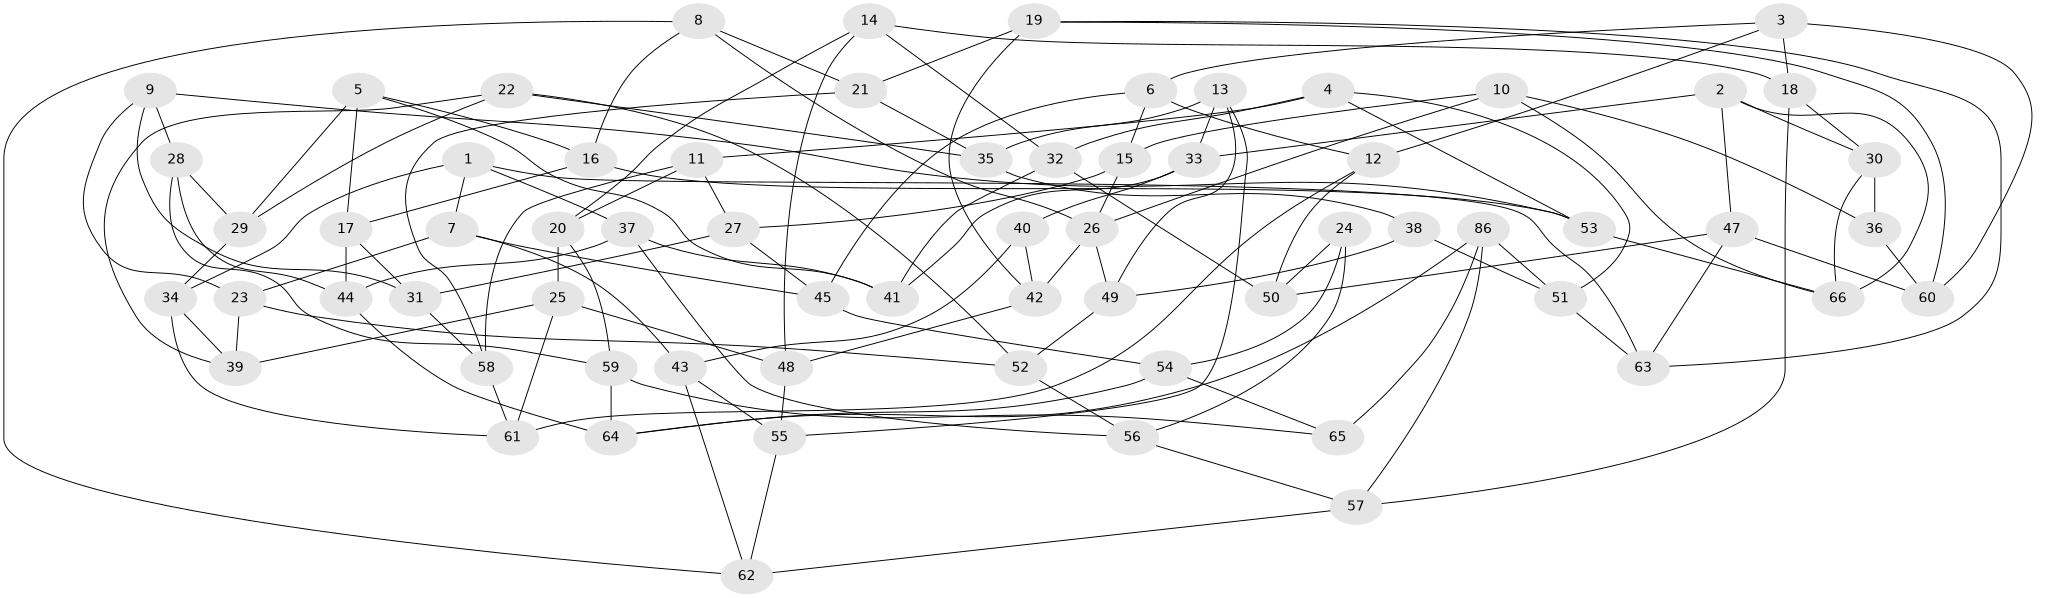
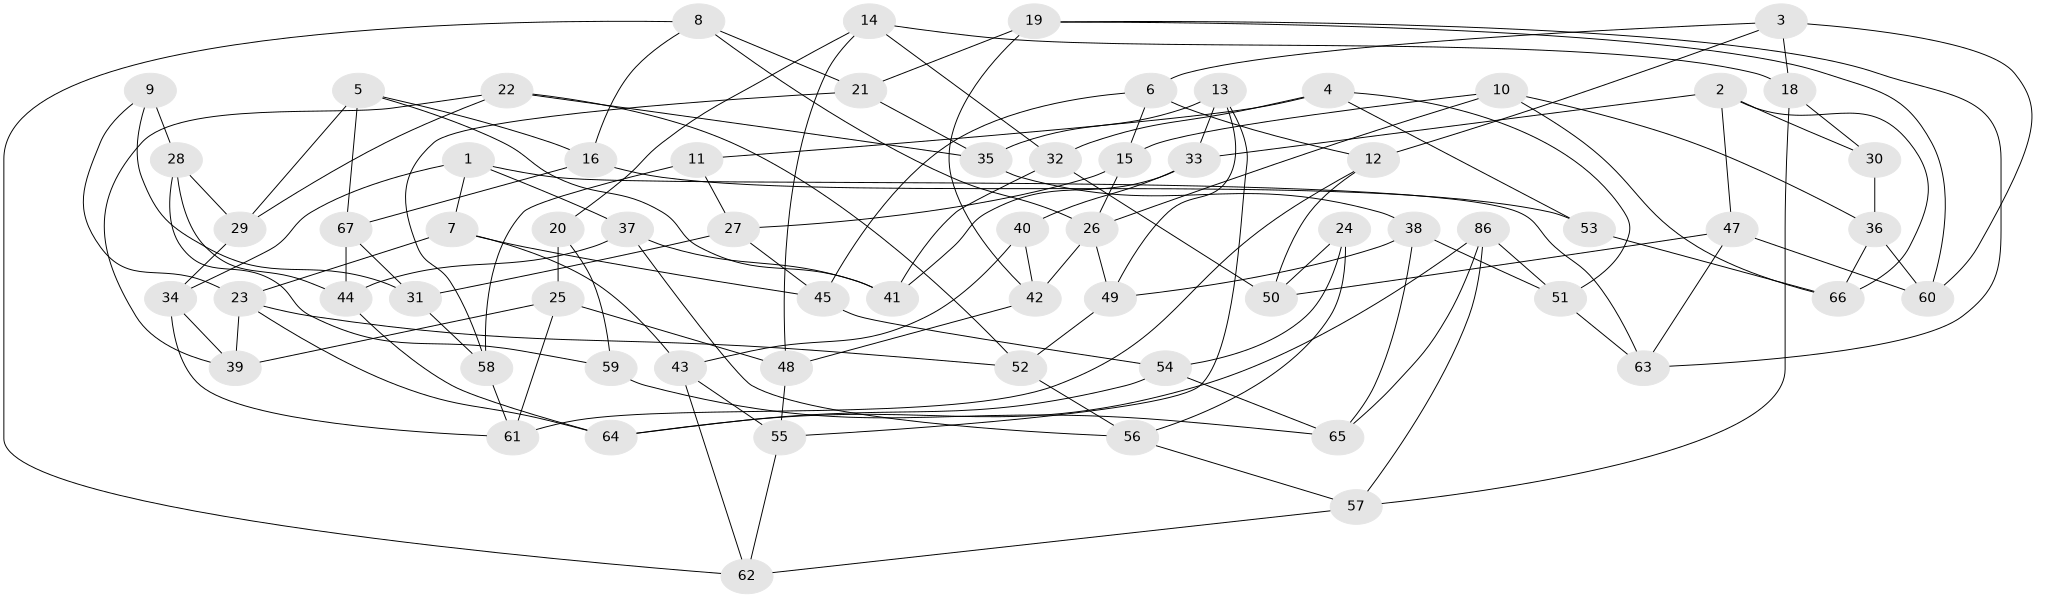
edge "9" -- "53": removed
edge "11" -- "20": removed
edge "30" -- "66": now "36" -- "66"
node "17": label "17" -> "67"
edge "38" -- "65": added
edge "59" -- "64": now "23" -- "64"
